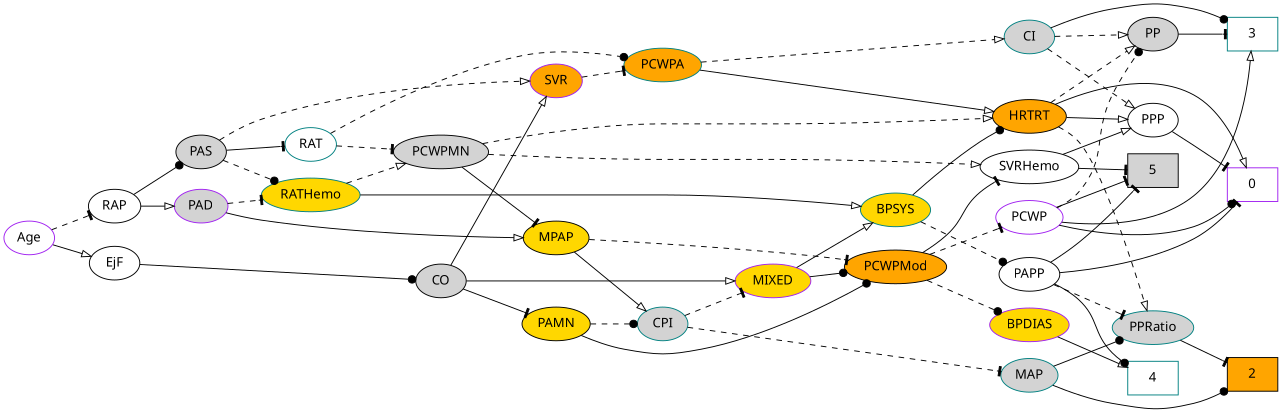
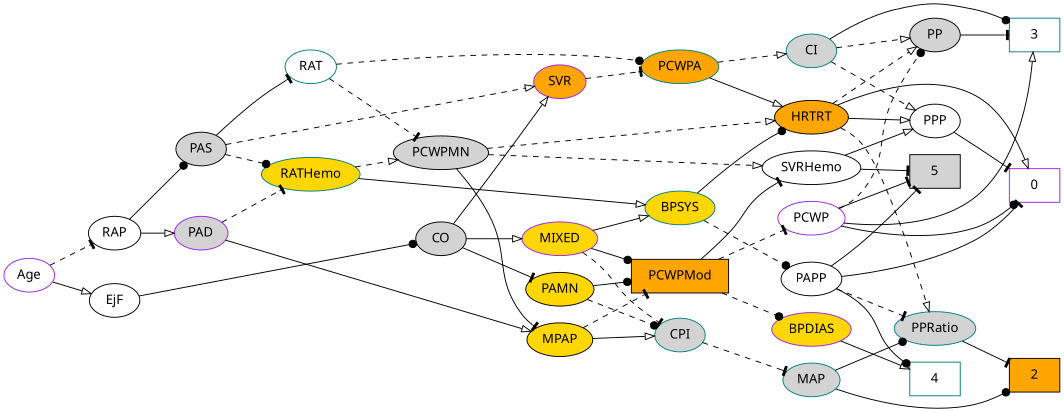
node "PCWPMod": shape ellipse -> box
edge "CPI" -> "MIXED": reversed
